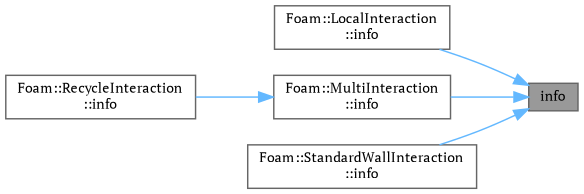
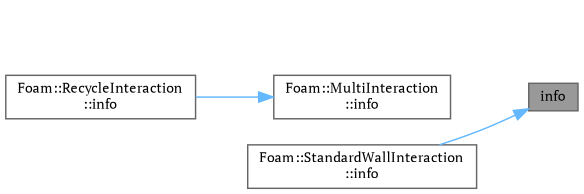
node "Foam::LocalInteraction ::info": removed
edge "Foam::MultiInteraction ::info" -> "info": removed
